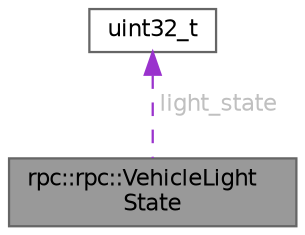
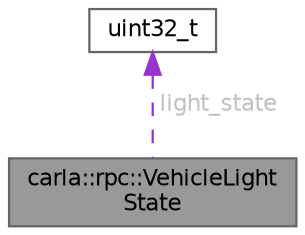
node "rpc::rpc::VehicleLight State": label "rpc::rpc::VehicleLight State" -> "carla::rpc::VehicleLight State"
